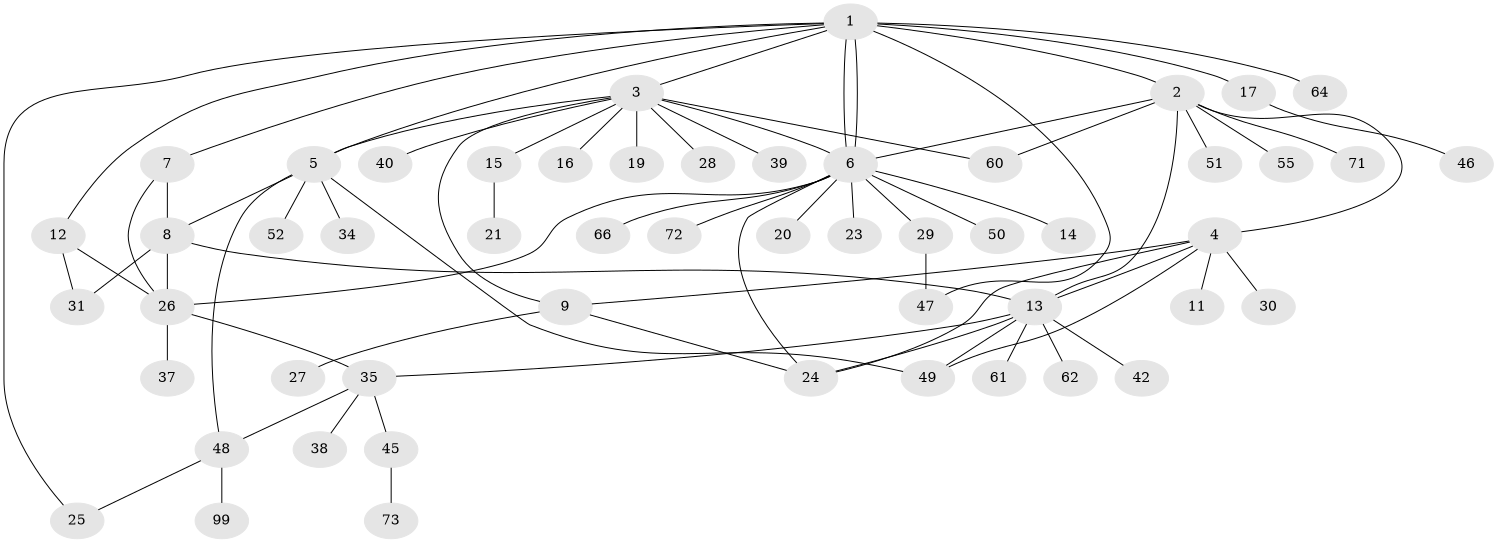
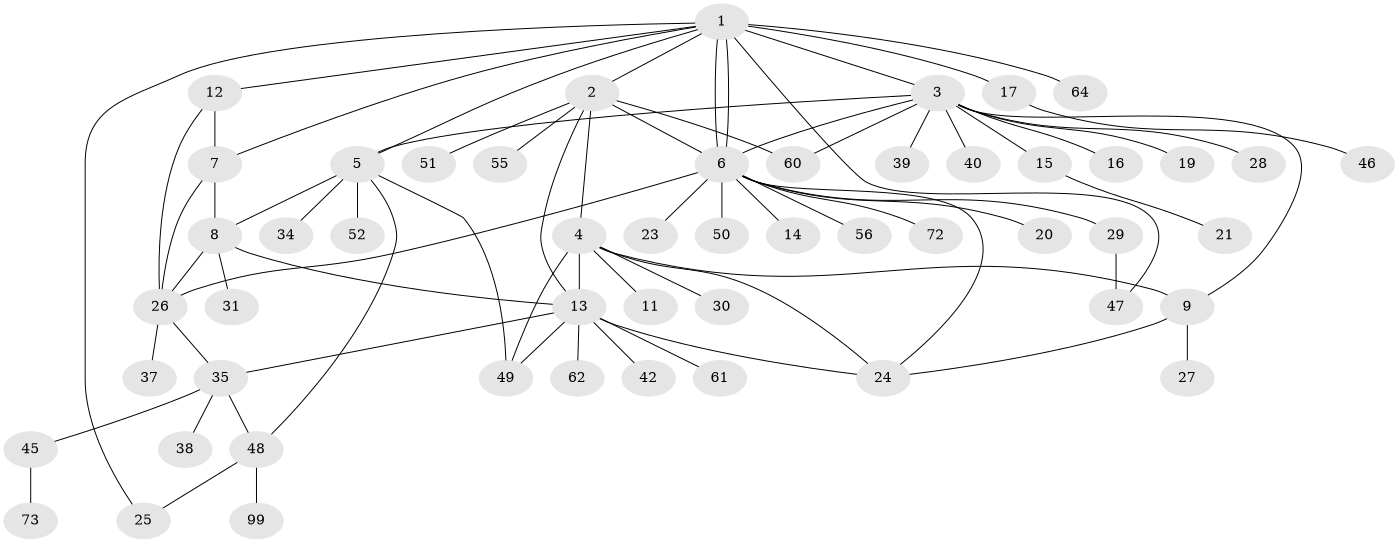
node "71": removed
node "66": label "66" -> "56"
edge "12" -- "31": now "12" -- "7"
